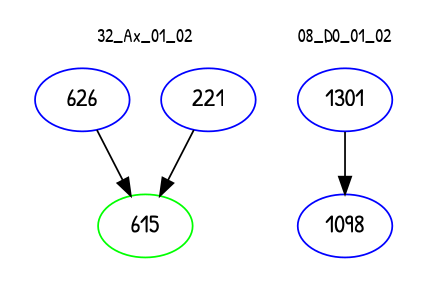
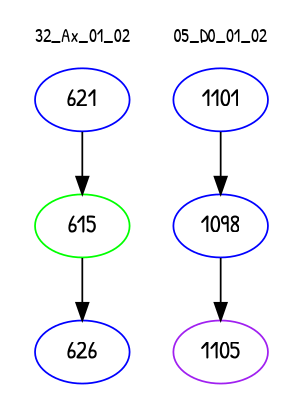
cluster "08_D0_01_02": label "08_D0_01_02" -> "05_D0_01_02"
node "221": label "221" -> "621"
node "1301": label "1301" -> "1101"
edge "626" -> "615": reversed
node "1105": added
